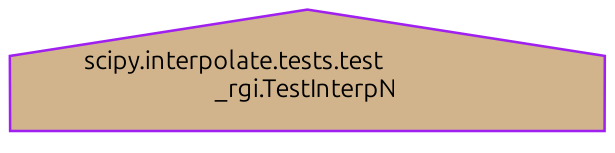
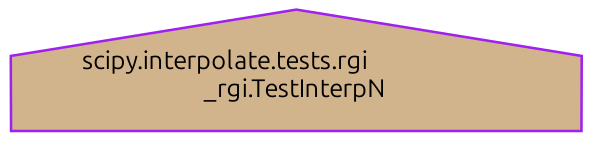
node "scipy.interpolate.tests.test _rgi.TestInterpN": label "scipy.interpolate.tests.test _rgi.TestInterpN" -> "scipy.interpolate.tests.rgi _rgi.TestInterpN"
